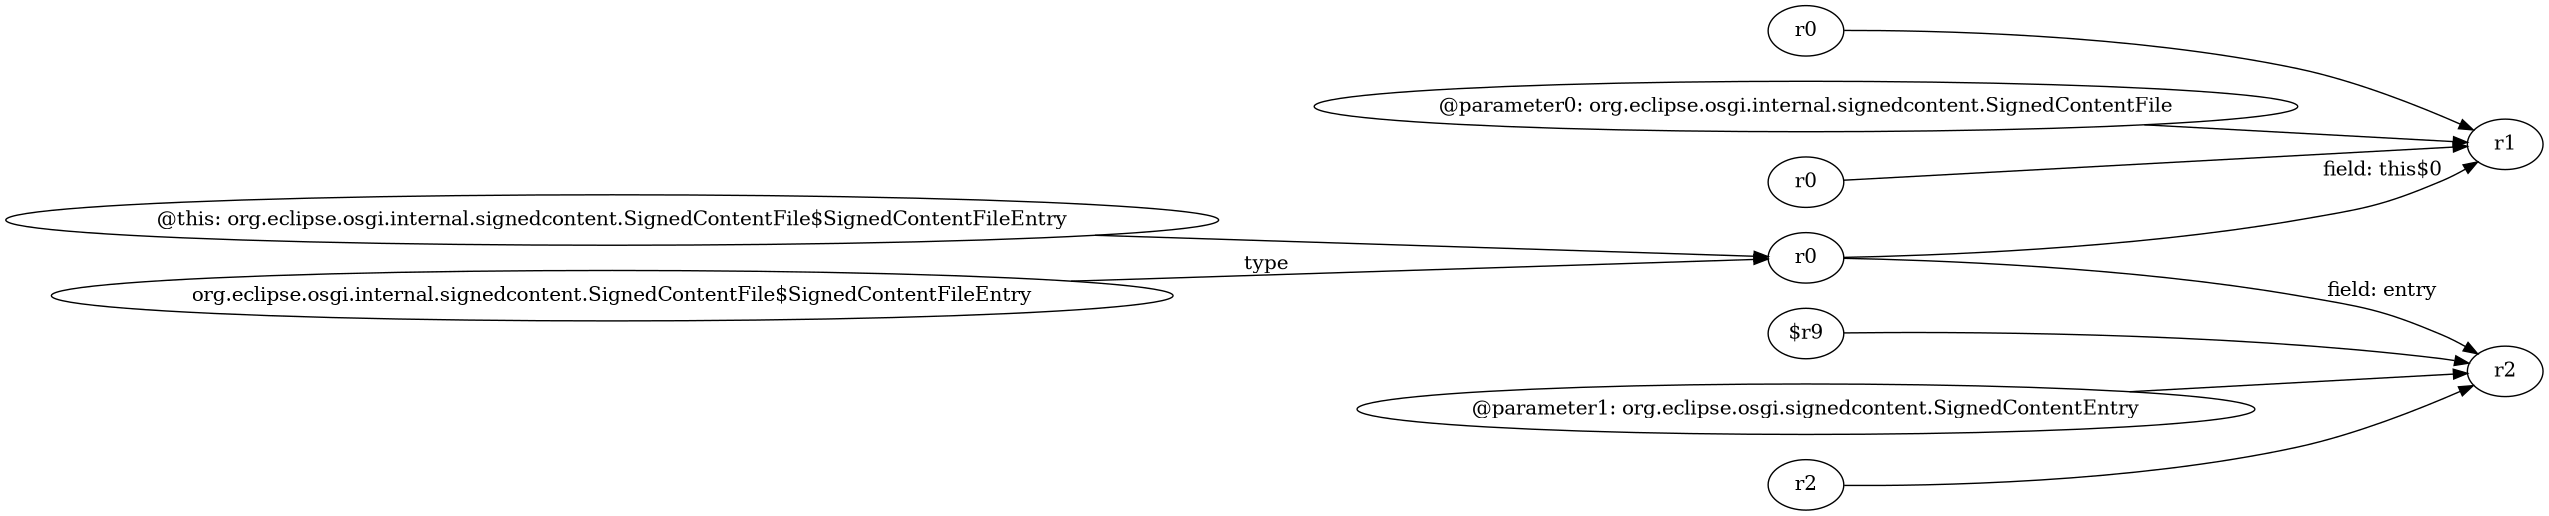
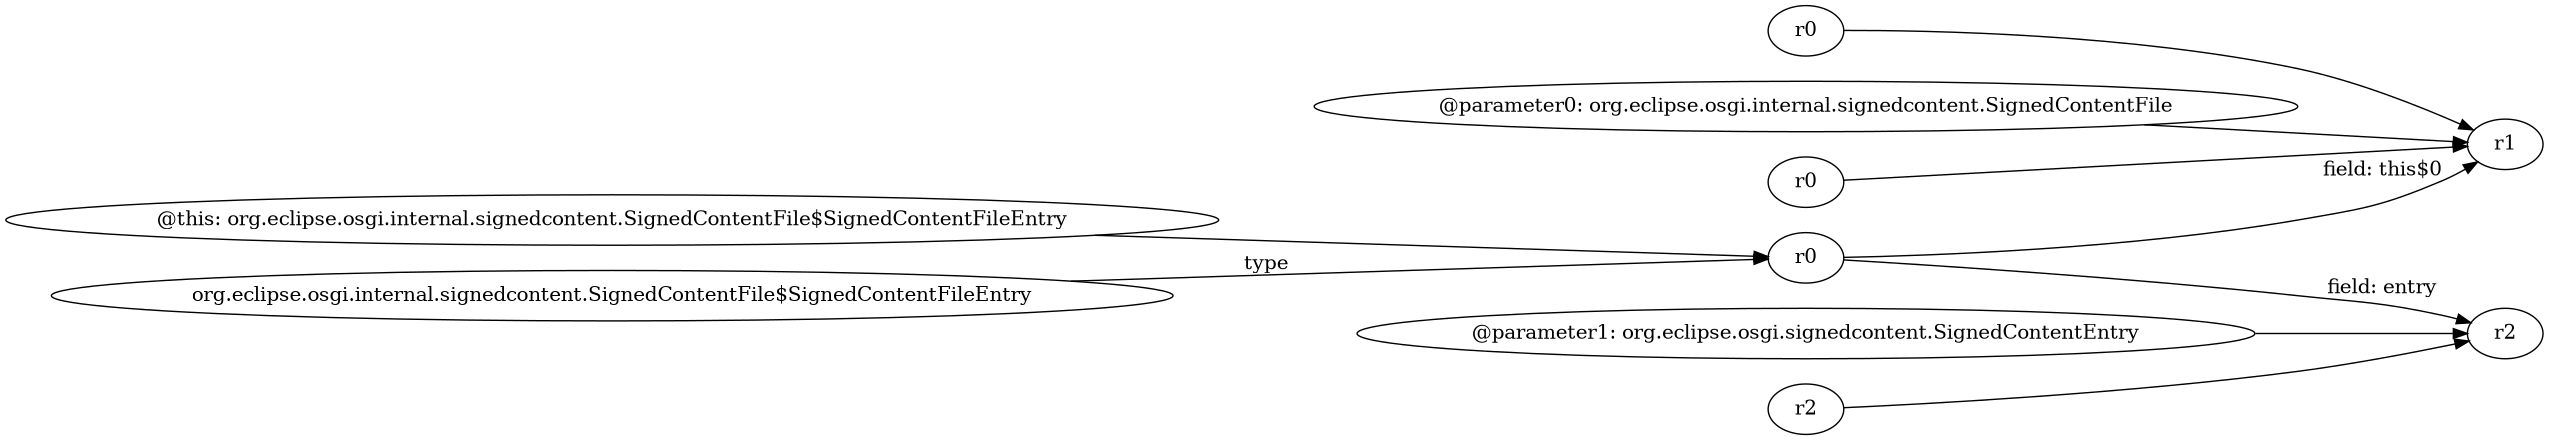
node "$r9": removed
